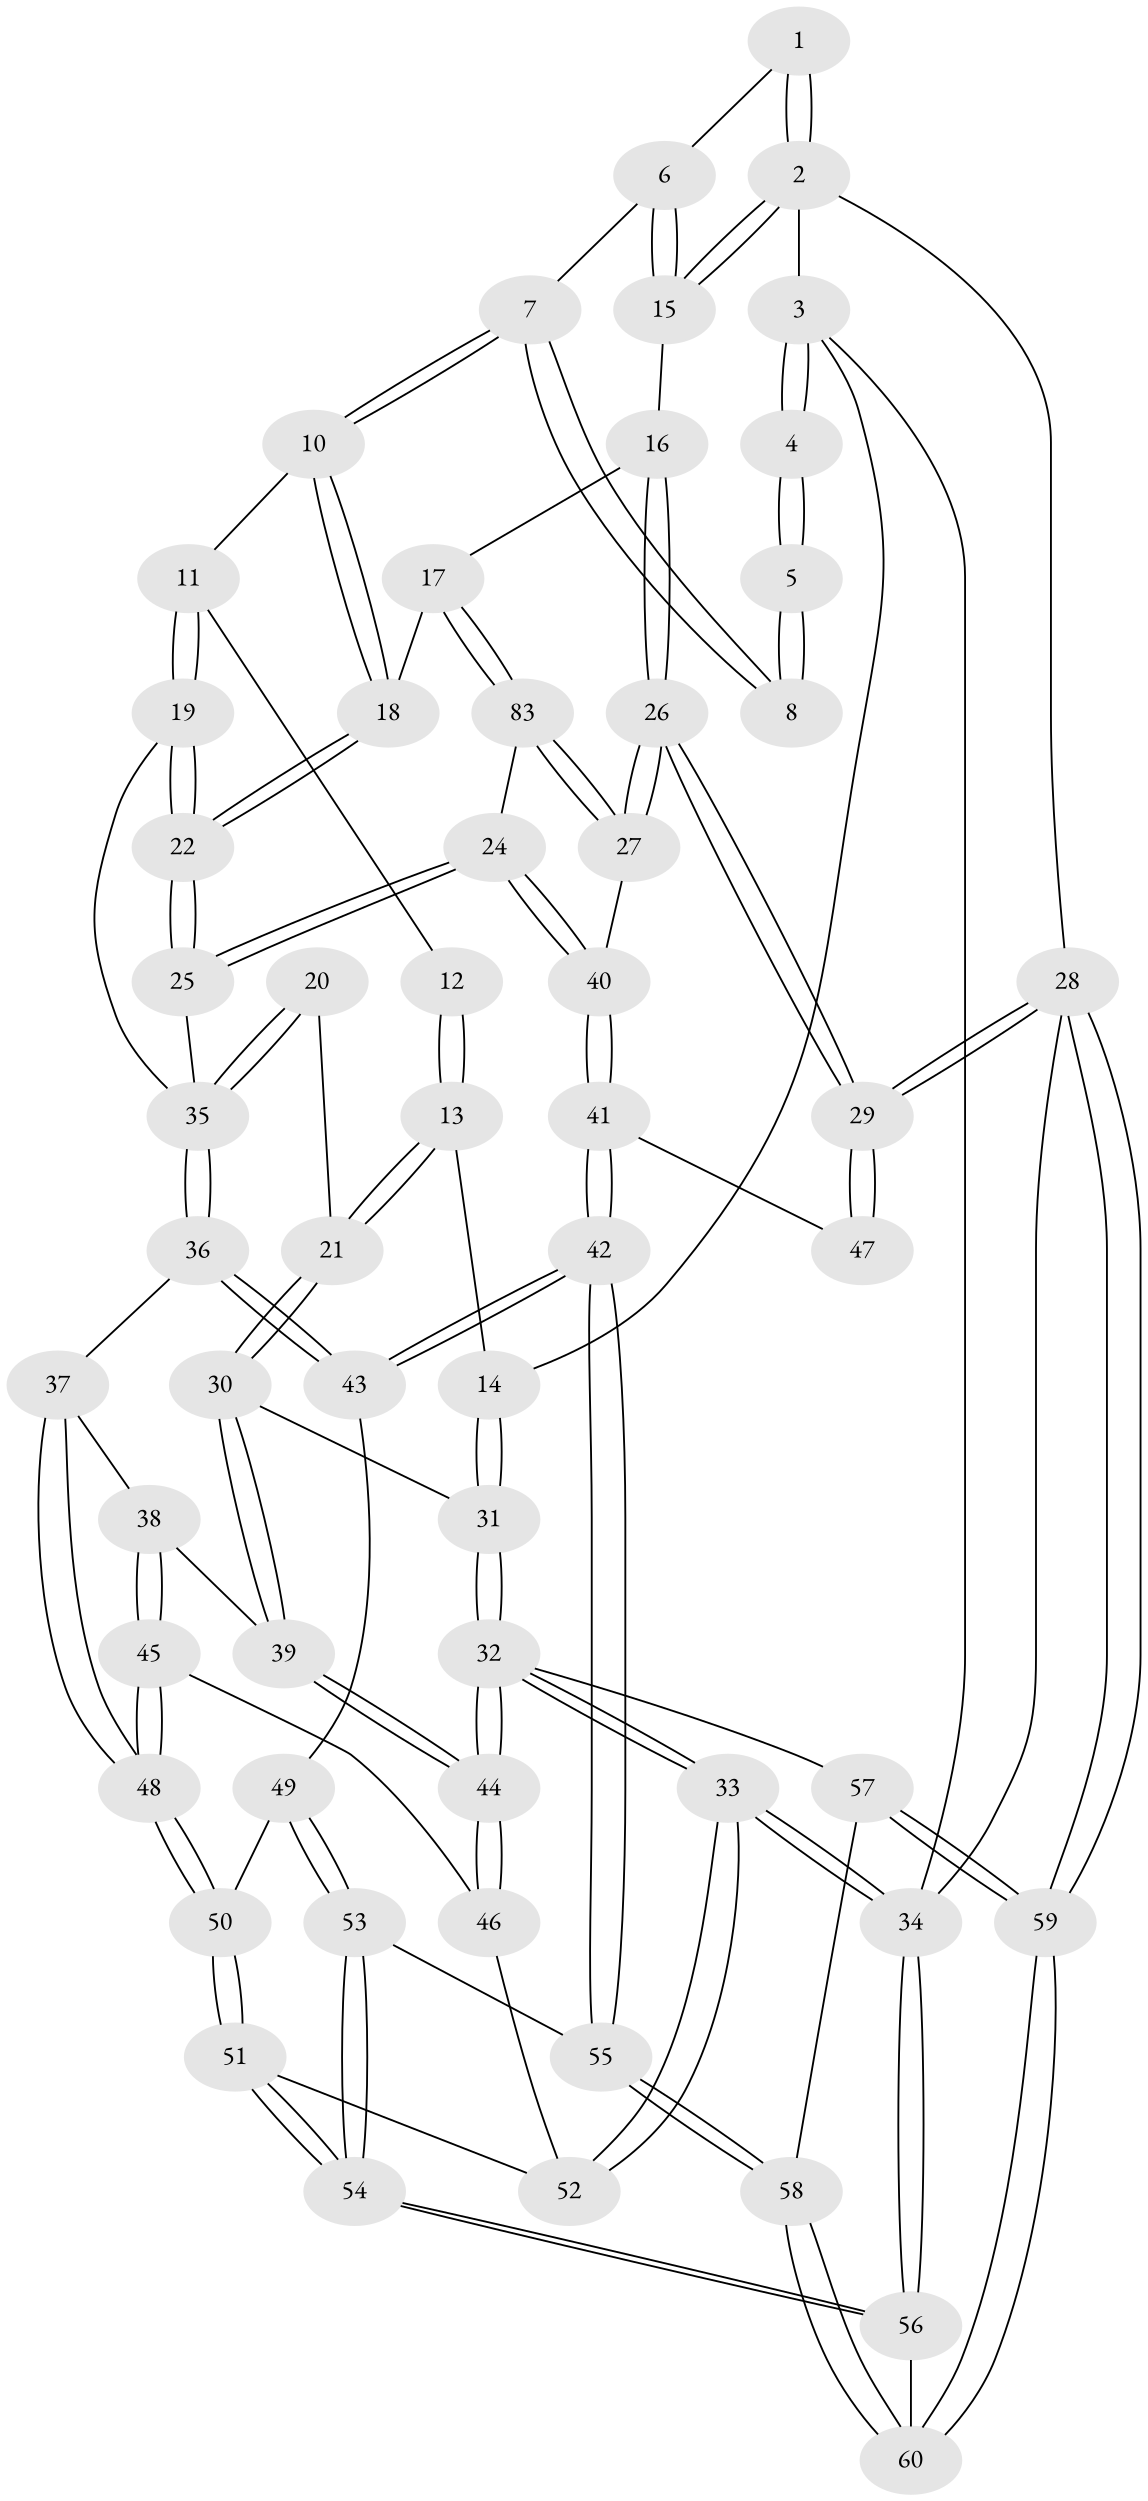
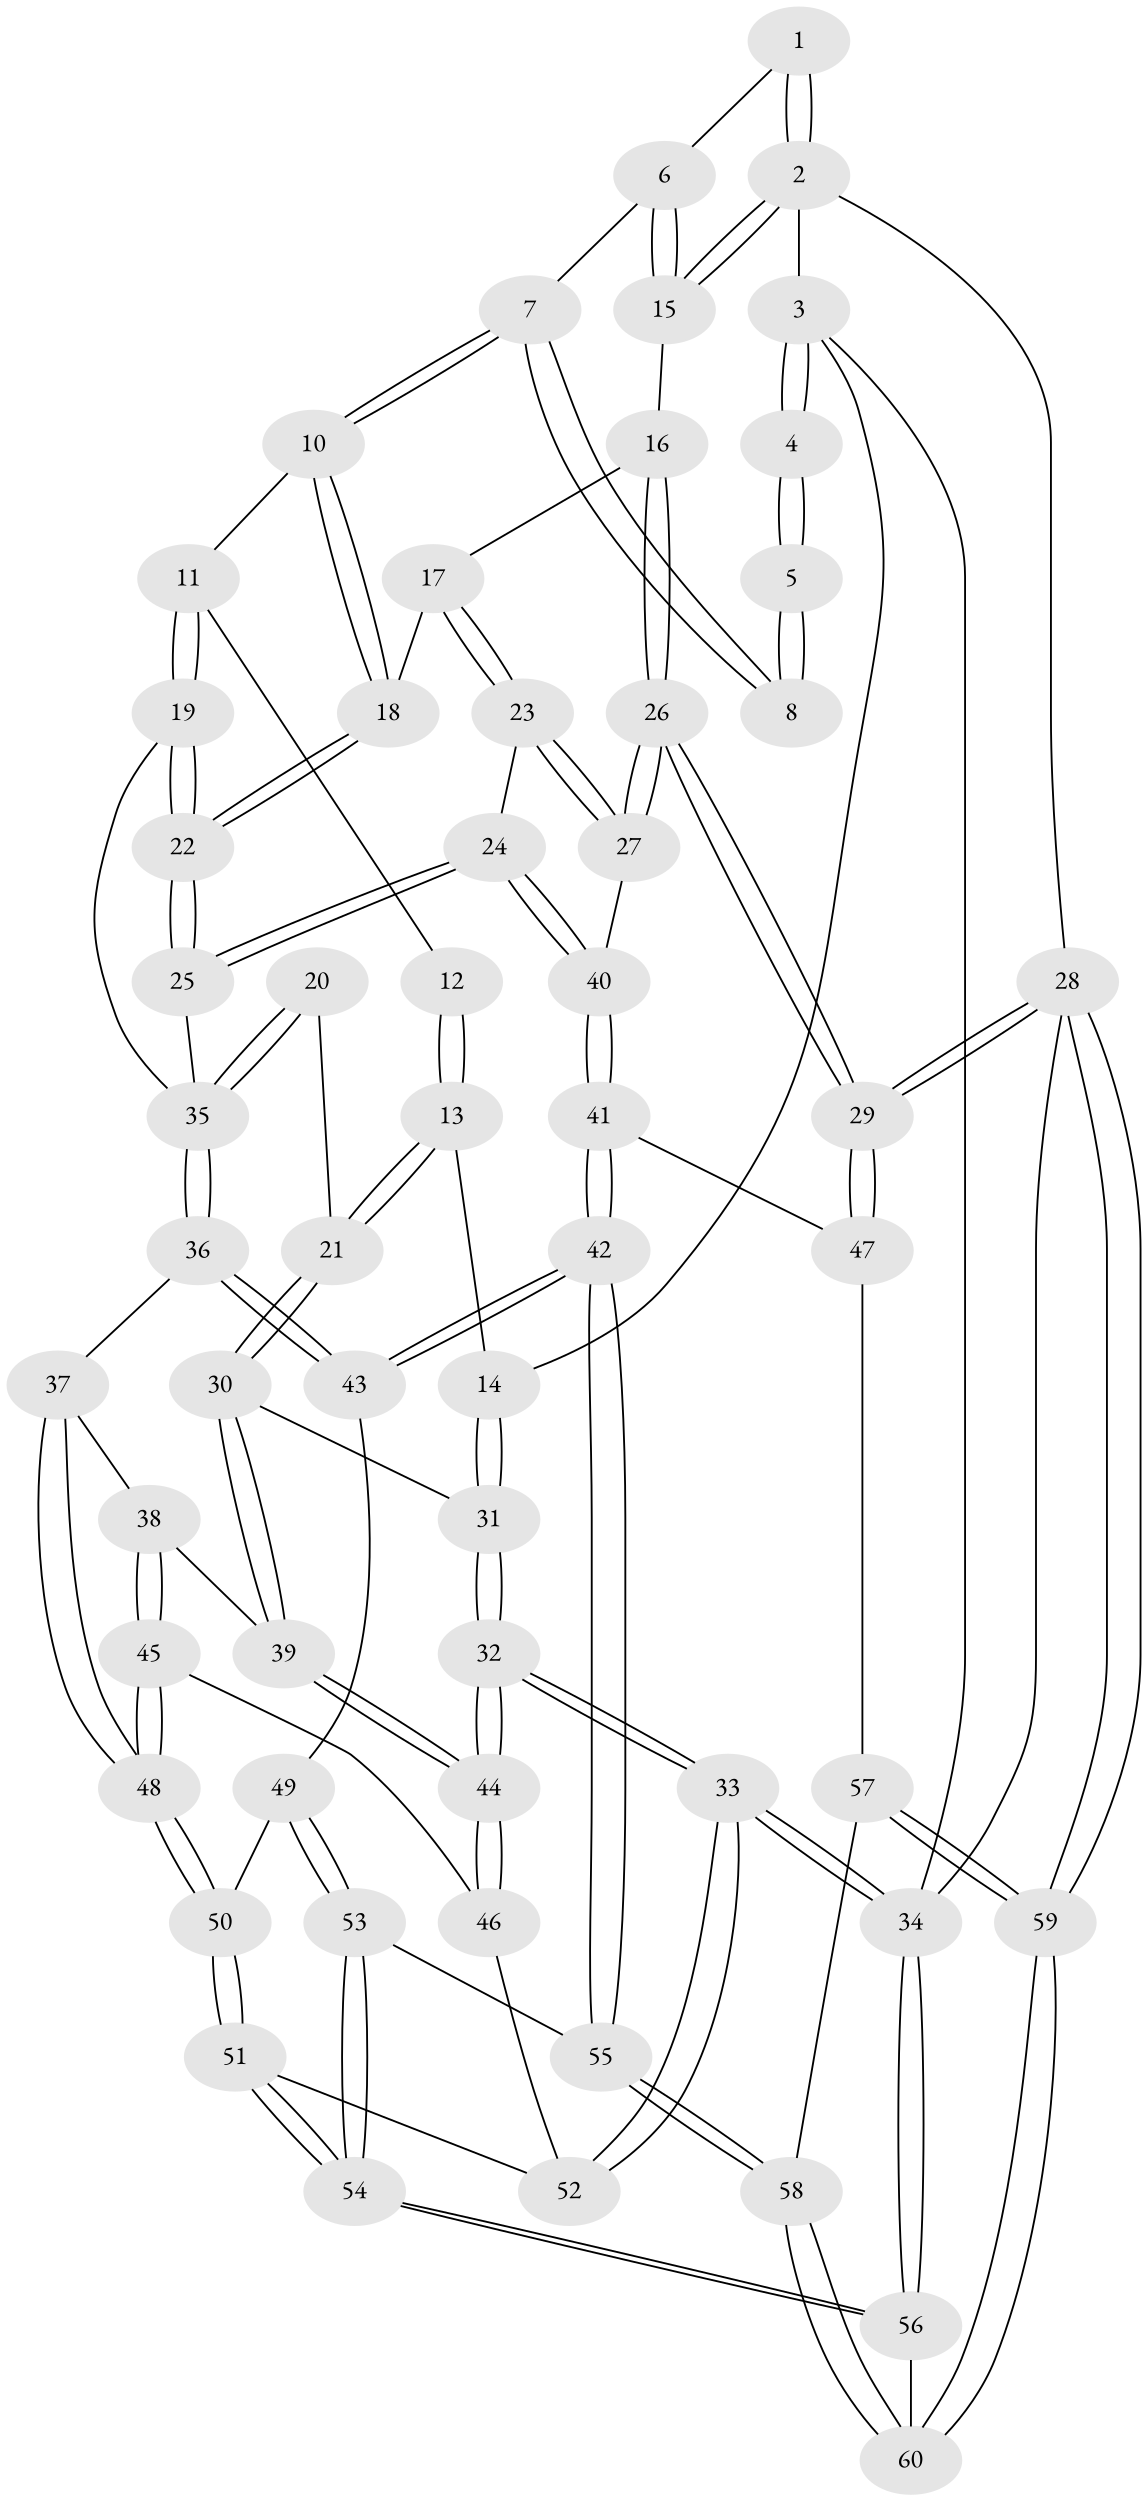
node "83": label "83" -> "23"
edge "32" -- "57": now "47" -- "57"
